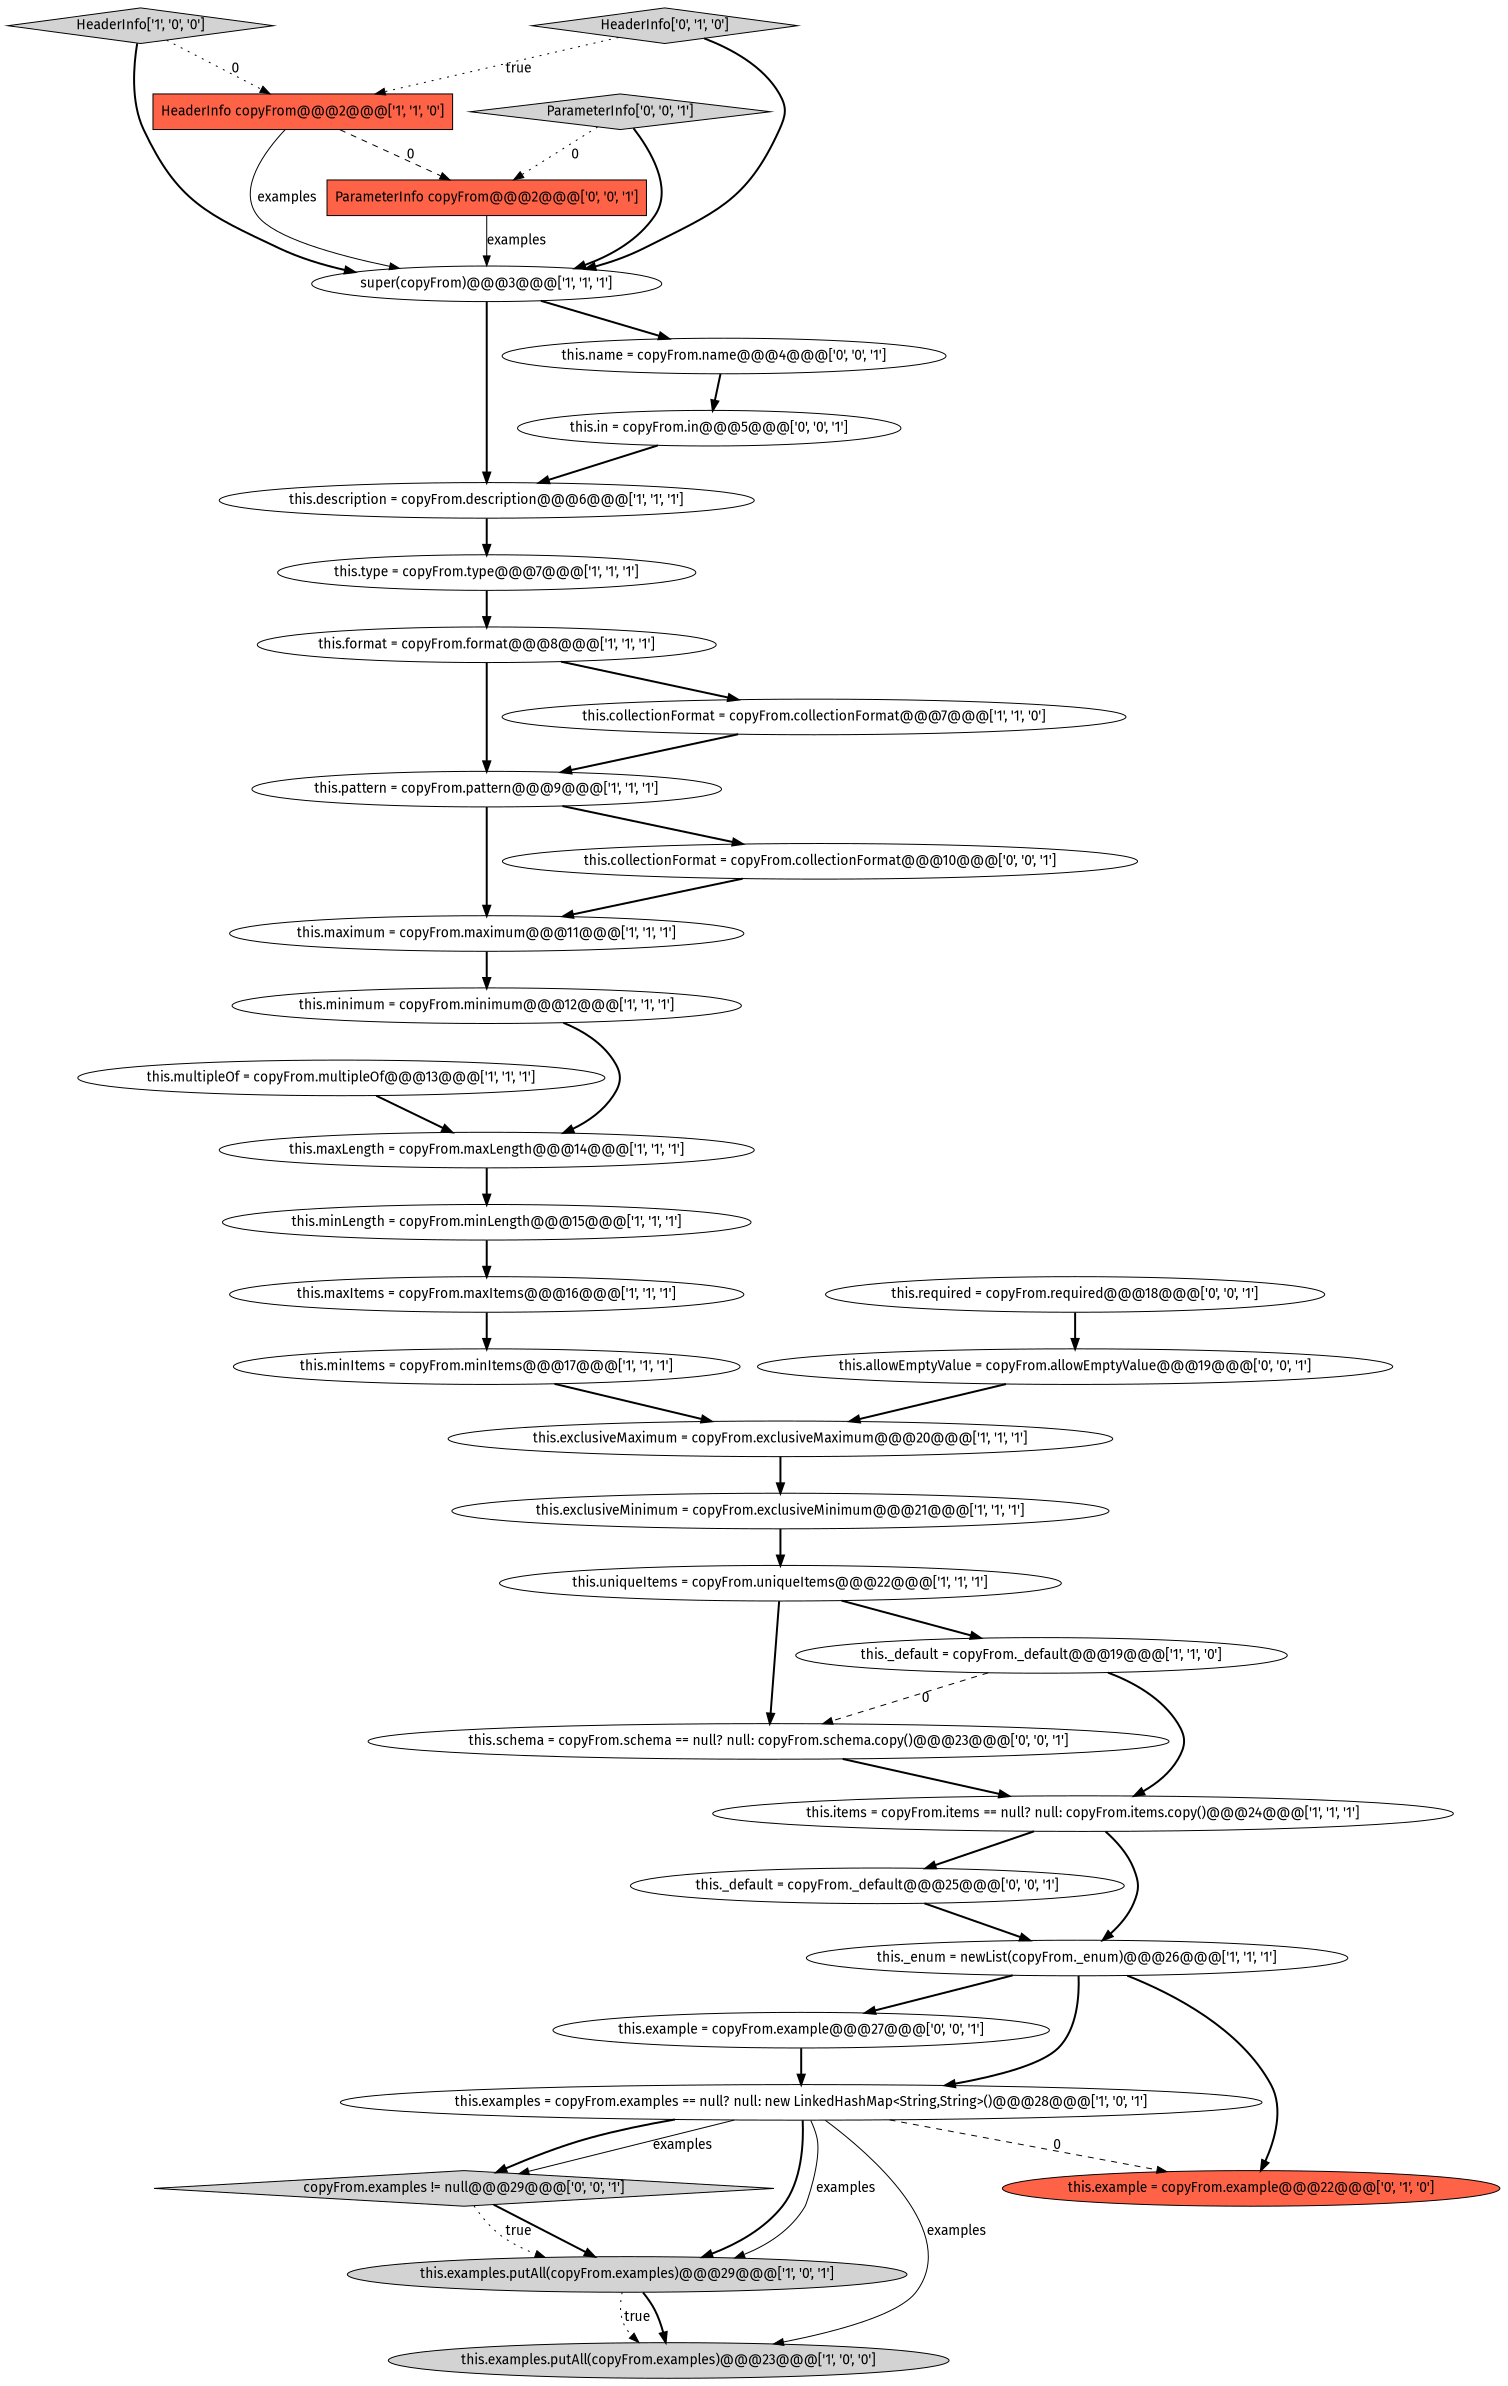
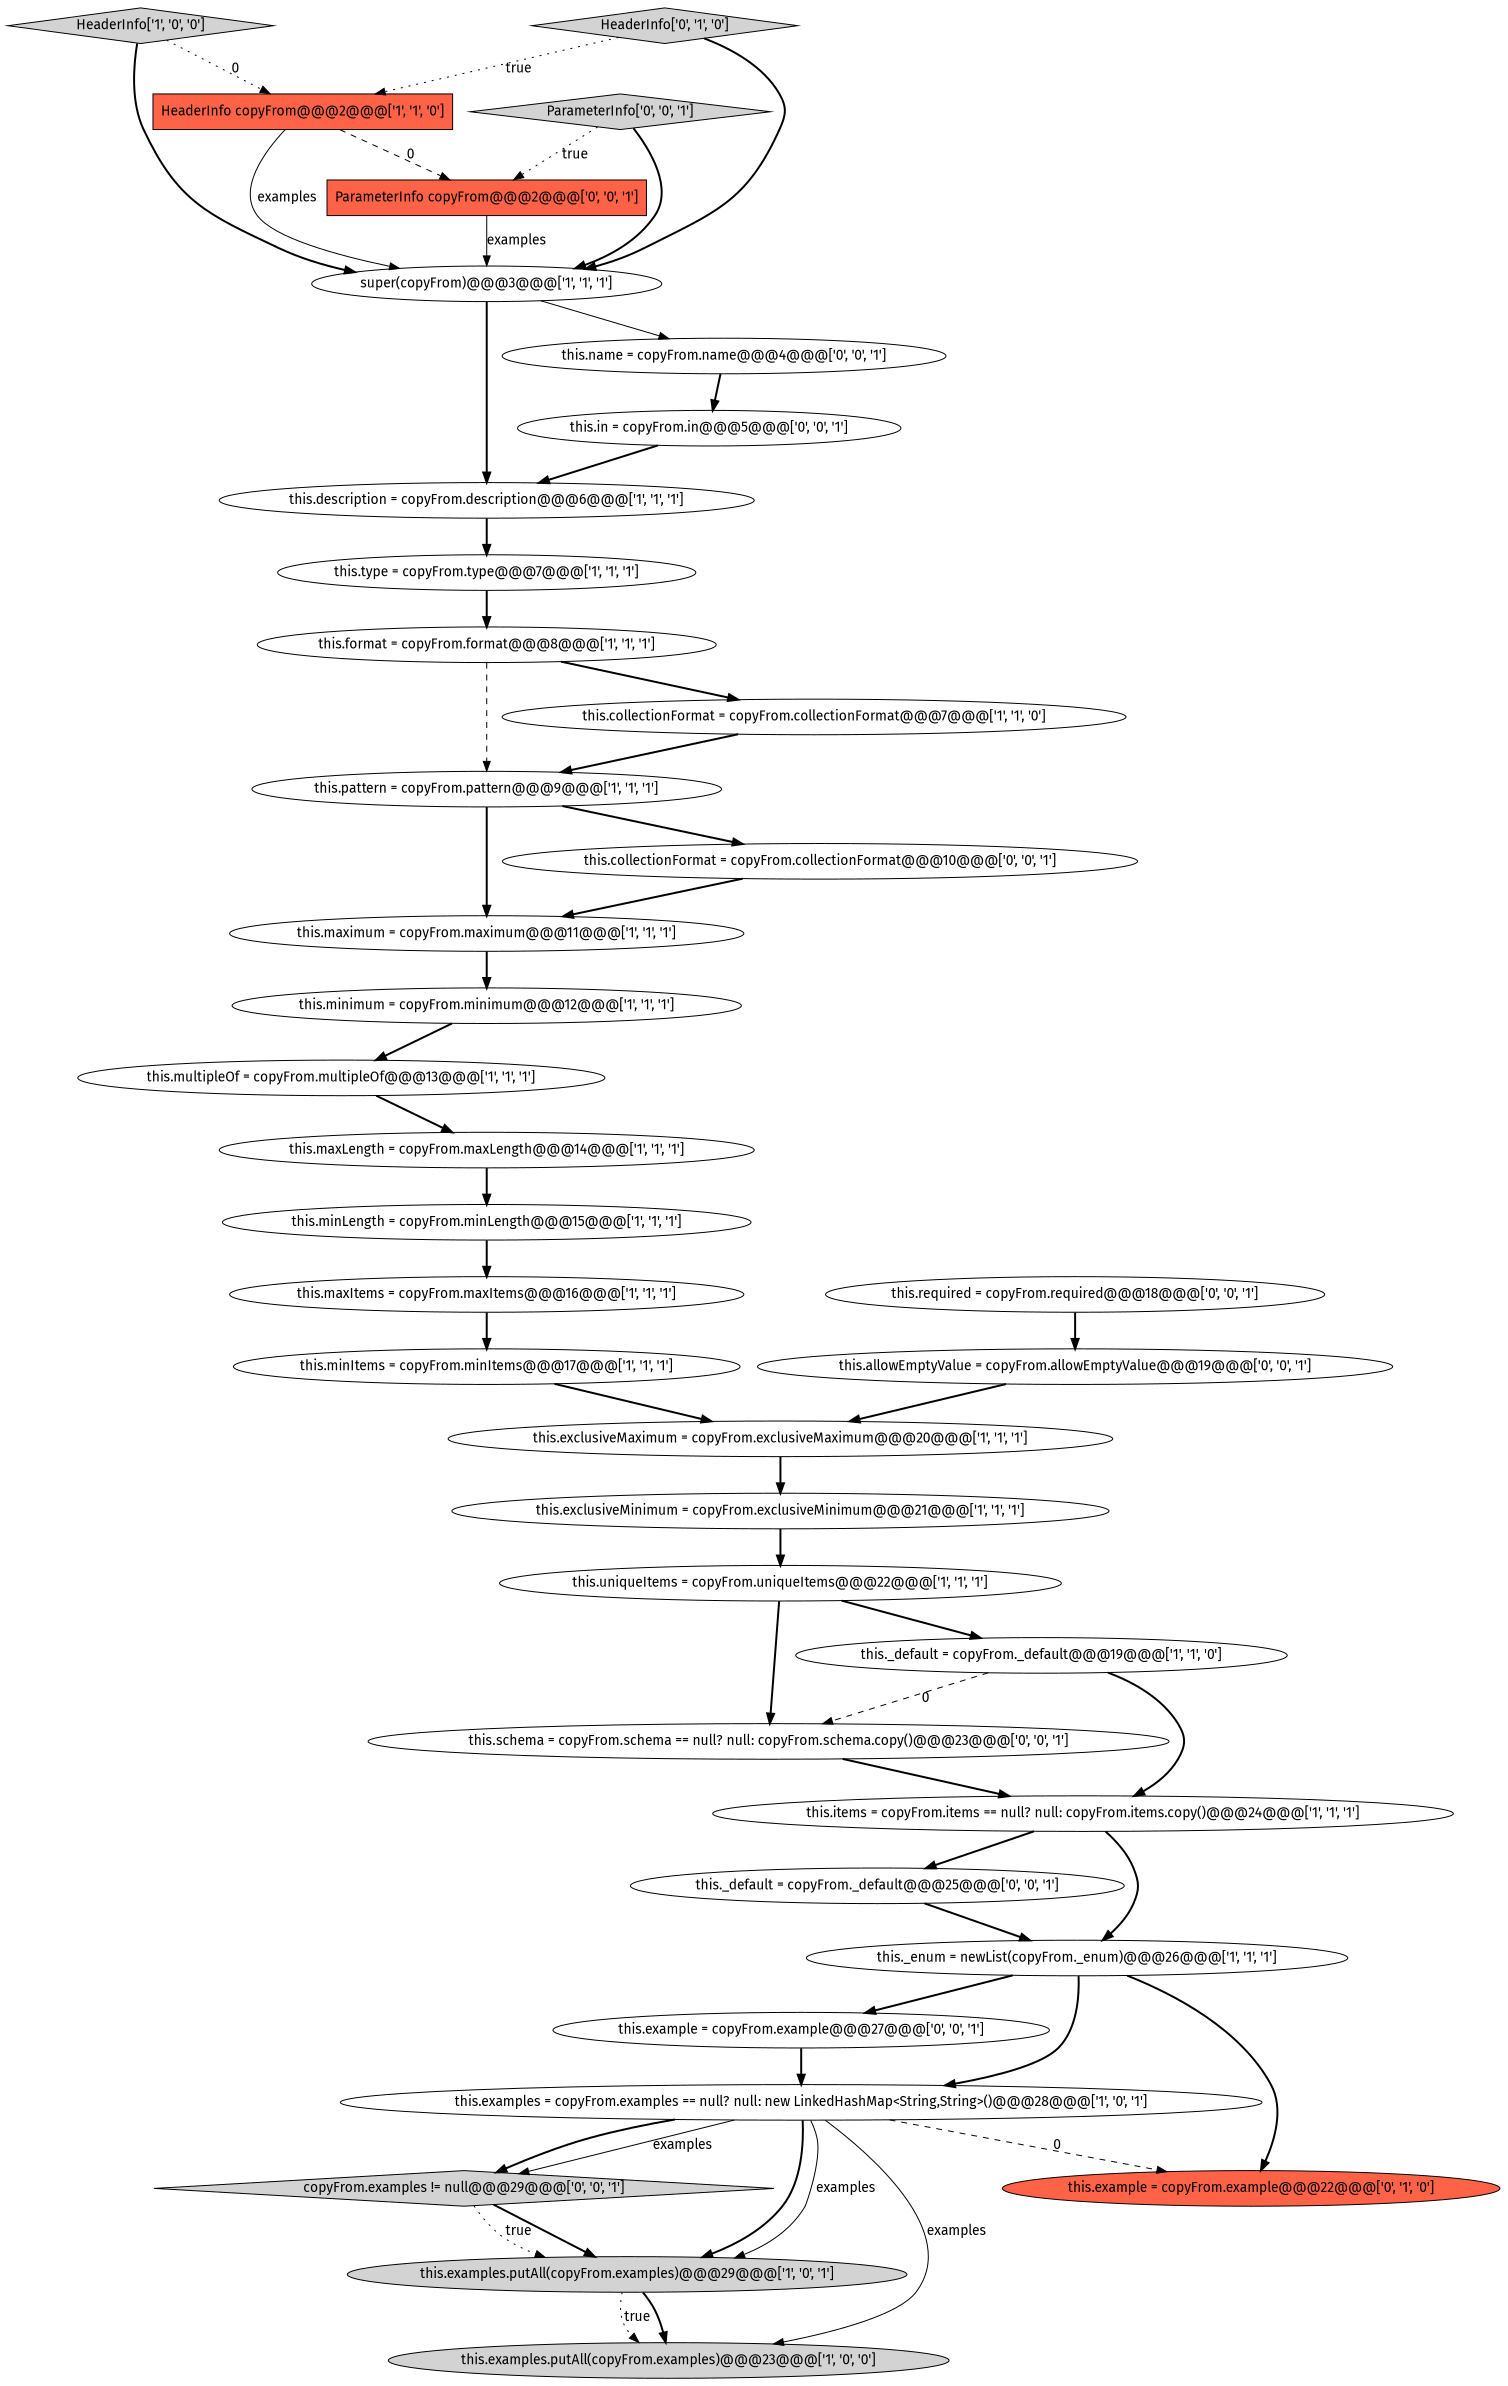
edge "ParameterInfo['0', '0', '1']" -> "ParameterInfo copyFrom@@@2@@@['0', '0', '1']": label "0" -> "true"
edge "super(copyFrom)@@@3@@@['1', '1', '1']" -> "this.name = copyFrom.name@@@4@@@['0', '0', '1']": style bold -> solid
edge "this.format = copyFrom.format@@@8@@@['1', '1', '1']" -> "this.pattern = copyFrom.pattern@@@9@@@['1', '1', '1']": style bold -> dashed
edge "this.minimum = copyFrom.minimum@@@12@@@['1', '1', '1']" -> "this.maxLength = copyFrom.maxLength@@@14@@@['1', '1', '1']": now "this.minimum = copyFrom.minimum@@@12@@@['1', '1', '1']" -> "this.multipleOf = copyFrom.multipleOf@@@13@@@['1', '1', '1']"
